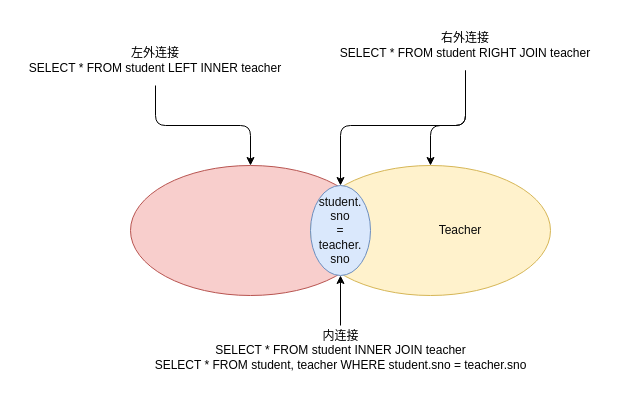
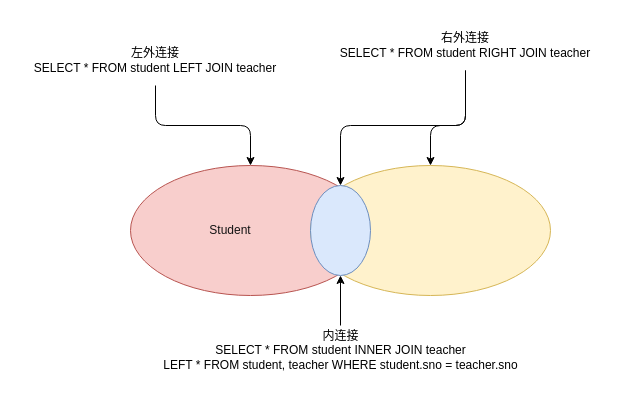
node "左外连接 SELECT * FROM student LEFT INNER teacher": label "左外连接 SELECT * FROM student LEFT INNER teacher" -> "左外连接 SELECT * FROM student LEFT JOIN teacher"
node "Student": added
node "student. sno = teacher. sno": removed
node "Teacher": removed
node "内连接 SELECT * FROM student INNER JOIN teacher SELECT * FROM student, teacher WHERE student.sno = teacher.sno": label "内连接 SELECT * FROM student INNER JOIN teacher SELECT * FROM student, teacher WHERE student.sno = teacher.sno" -> "内连接 SELECT * FROM student INNER JOIN teacher LEFT * FROM student, teacher WHERE student.sno = teacher.sno"
